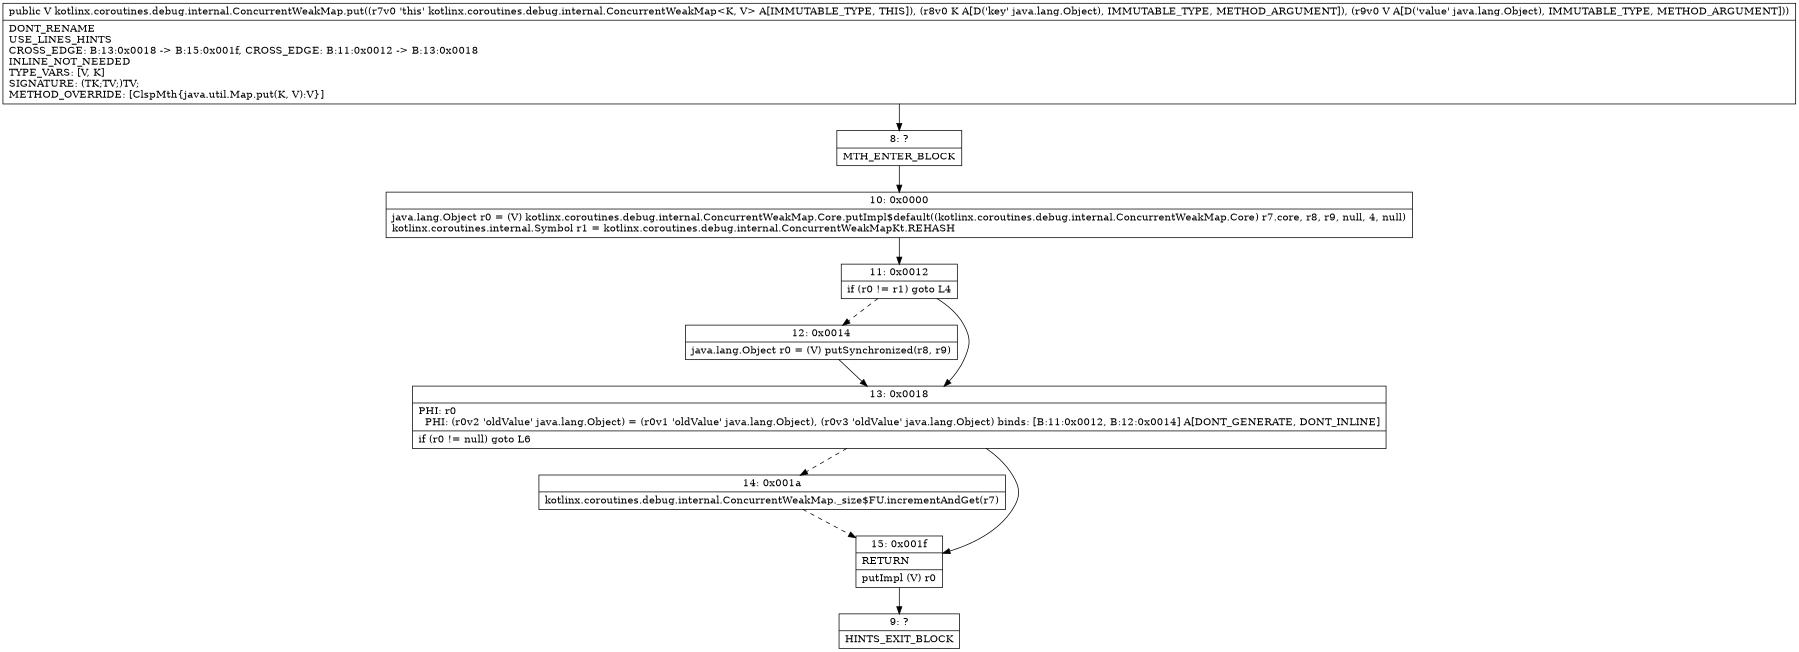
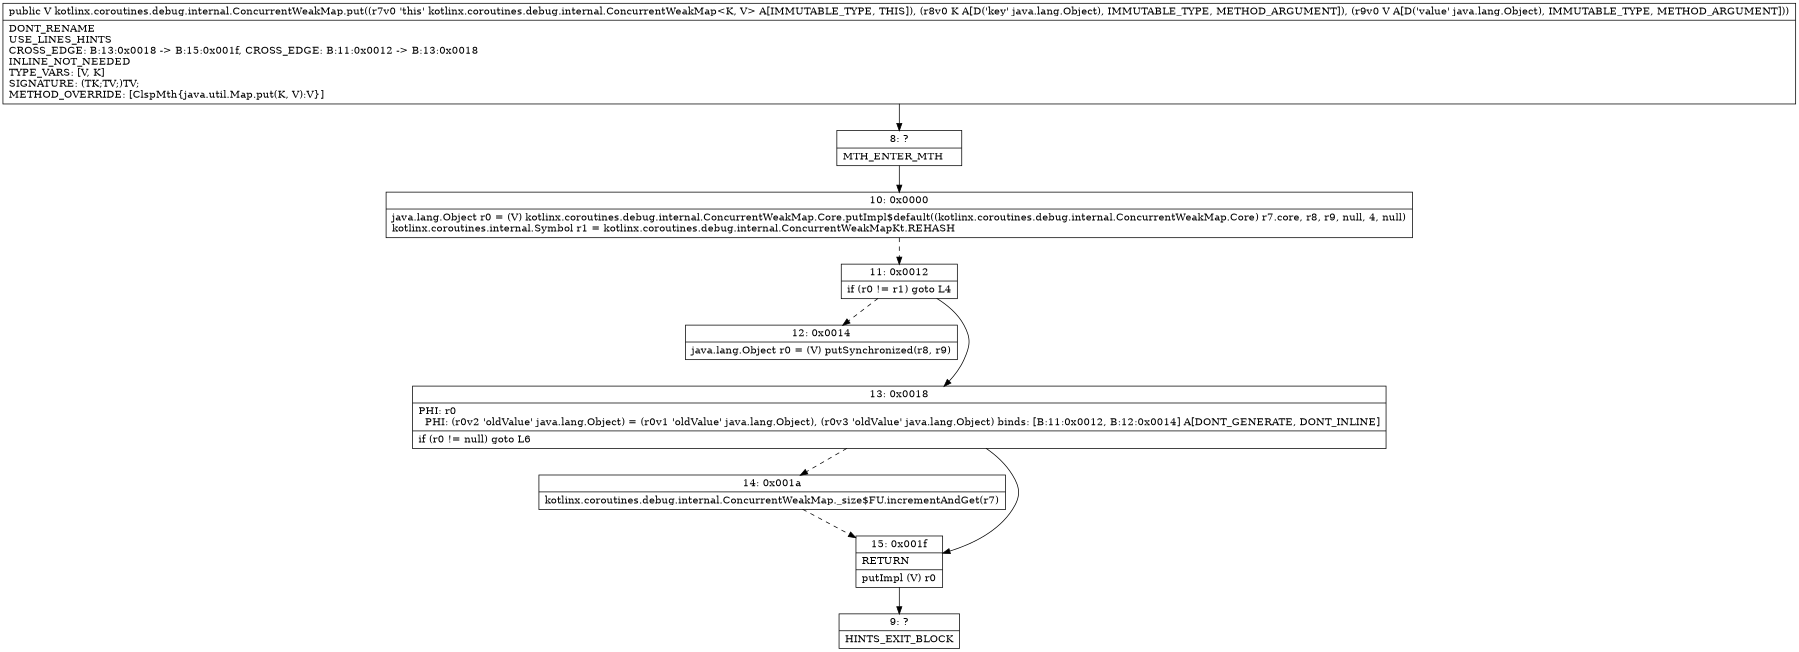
node "8: ?": text "MTH_ENTER_BLOCK" -> "MTH_ENTER_MTH"
edge "10: 0x0000" -> "11: 0x0012": style solid -> dashed
edge "12: 0x0014" -> "13: 0x0018": removed
